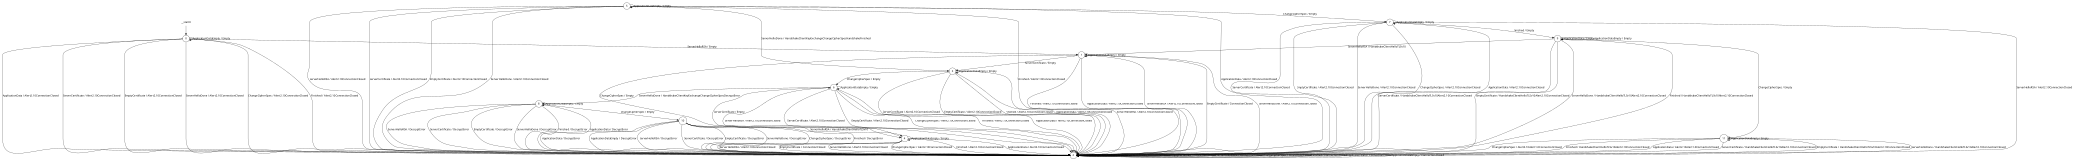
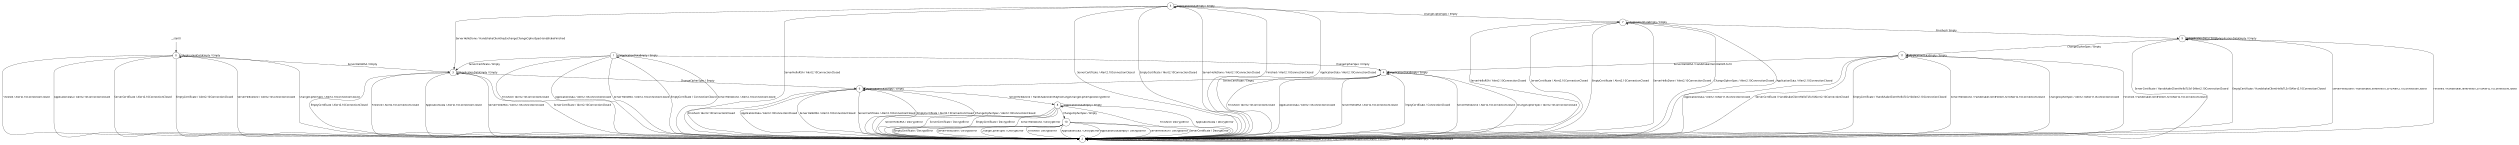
edge "0" -> "1": now "0" -> "3"
edge "9" -> "1": removed, label "ServerHelloRSA / HandshakeClientHelloTLSv10"
edge "10" -> "4": now "11" -> "4"
